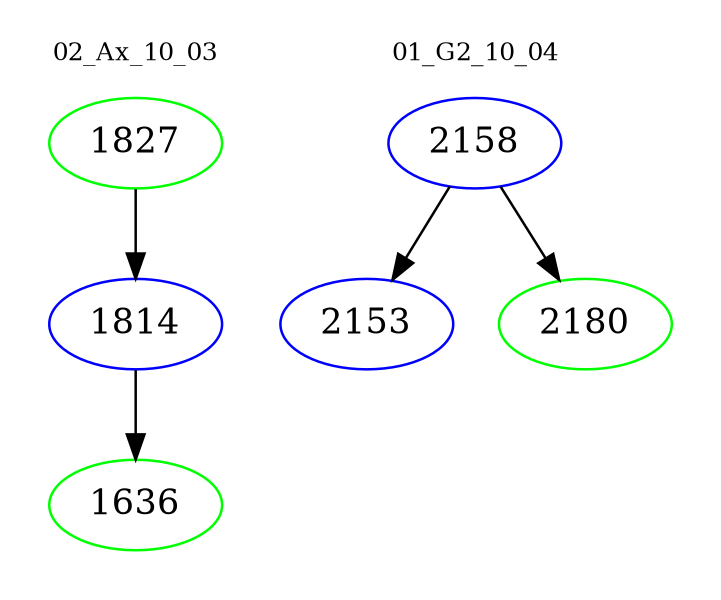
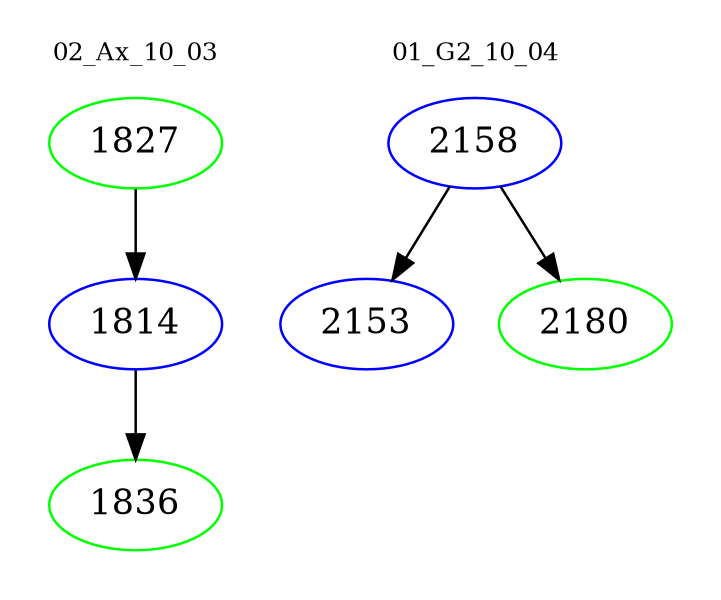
node "1636": label "1636" -> "1836"
